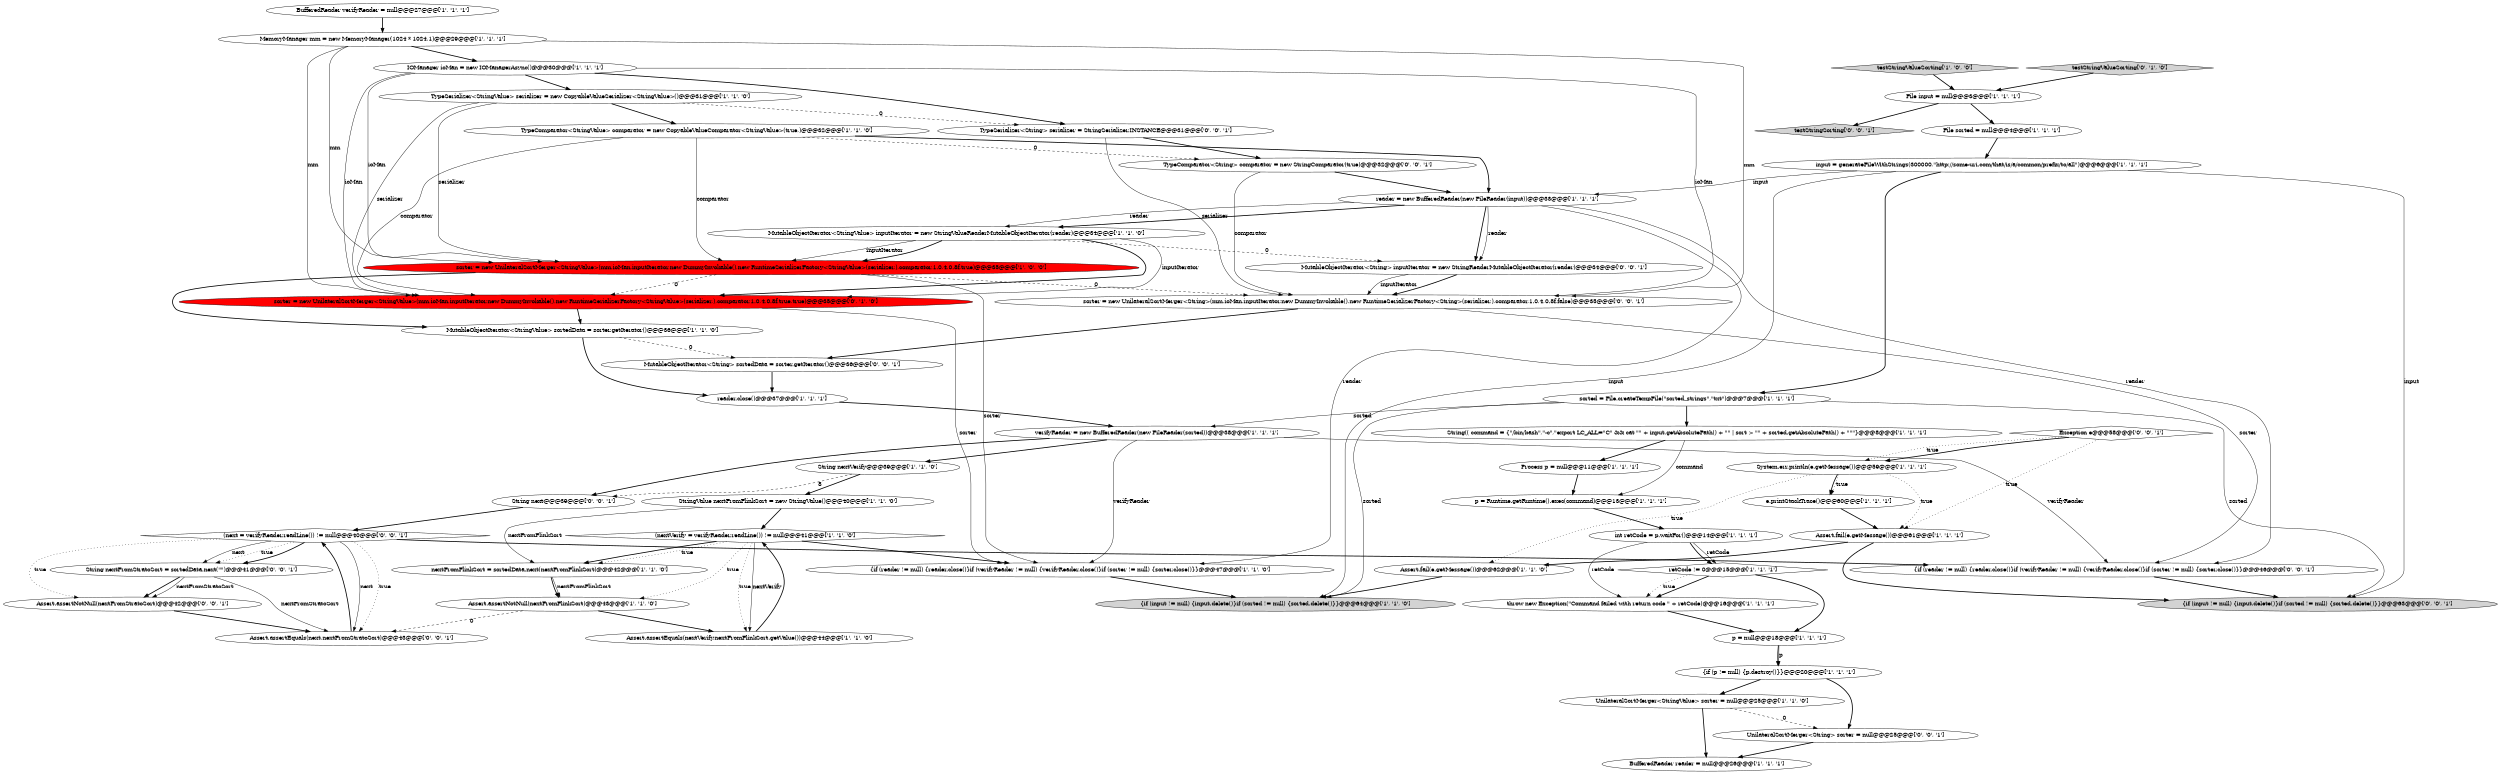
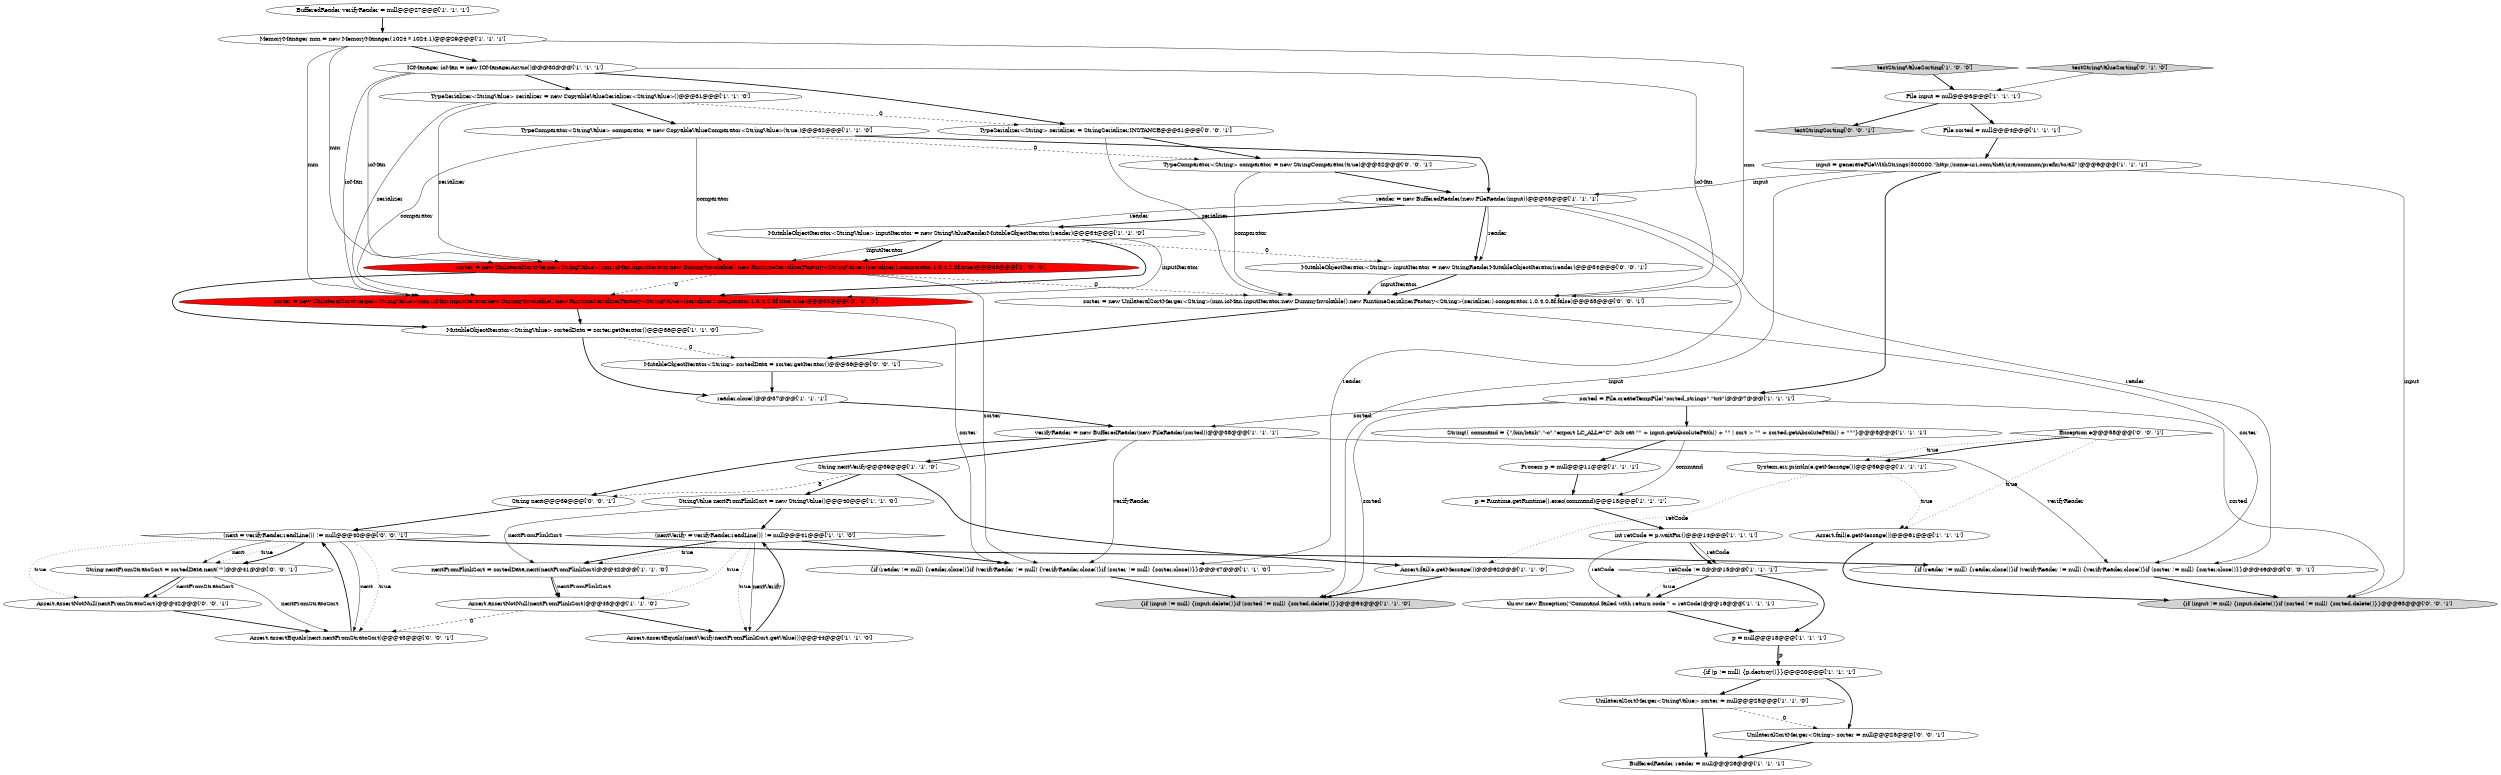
edge "testStringValueSorting['0', '1', '0']" -> "File input = null@@@3@@@['1', '1', '1']": style bold -> solid
node "e.printStackTrace()@@@60@@@['1', '1', '1']": removed
edge "System.err.println(e.getMessage())@@@59@@@['1', '1', '1']" -> "Assert.fail(e.getMessage())@@@62@@@['1', '1', '0']": label "true" -> "retCode"
edge "Assert.fail(e.getMessage())@@@61@@@['1', '1', '1']" -> "Assert.fail(e.getMessage())@@@62@@@['1', '1', '0']": now "String nextVerify@@@39@@@['1', '1', '0']" -> "Assert.fail(e.getMessage())@@@62@@@['1', '1', '0']"
